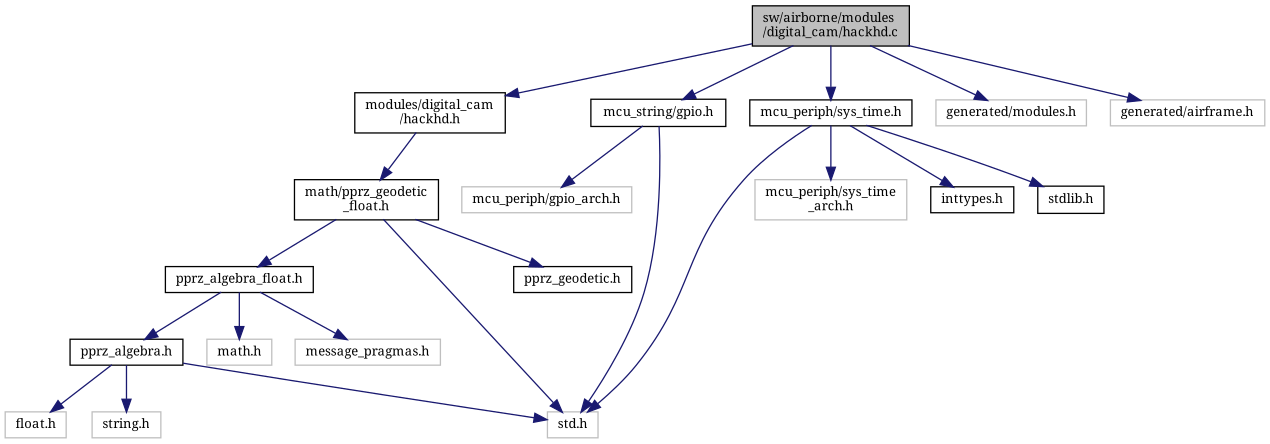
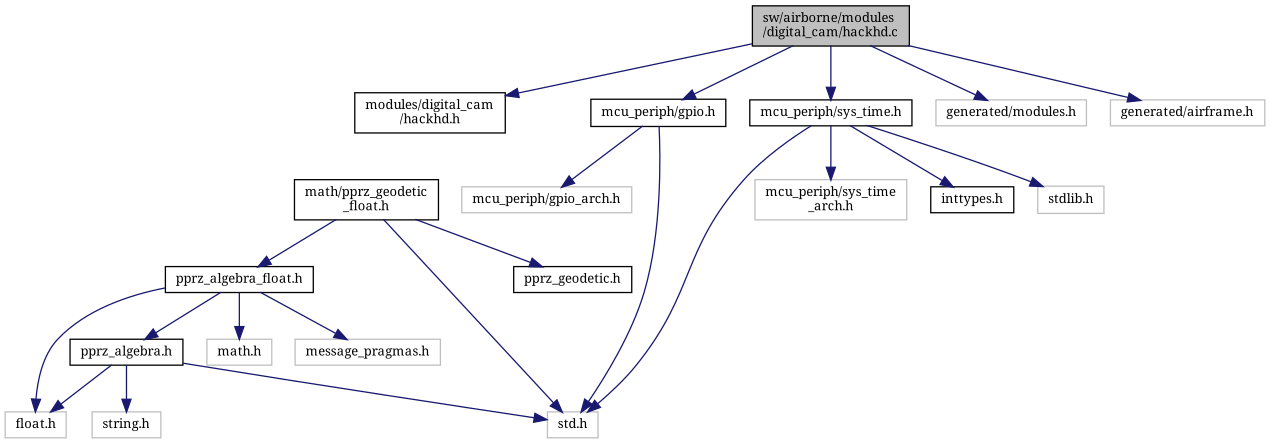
node "mcu_string/gpio.h": label "mcu_string/gpio.h" -> "mcu_periph/gpio.h"
edge "modules/digital_cam /hackhd.h" -> "math/pprz_geodetic _float.h": removed
node "stdlib.h": color black -> grey75
edge "pprz_algebra_float.h" -> "float.h": added
